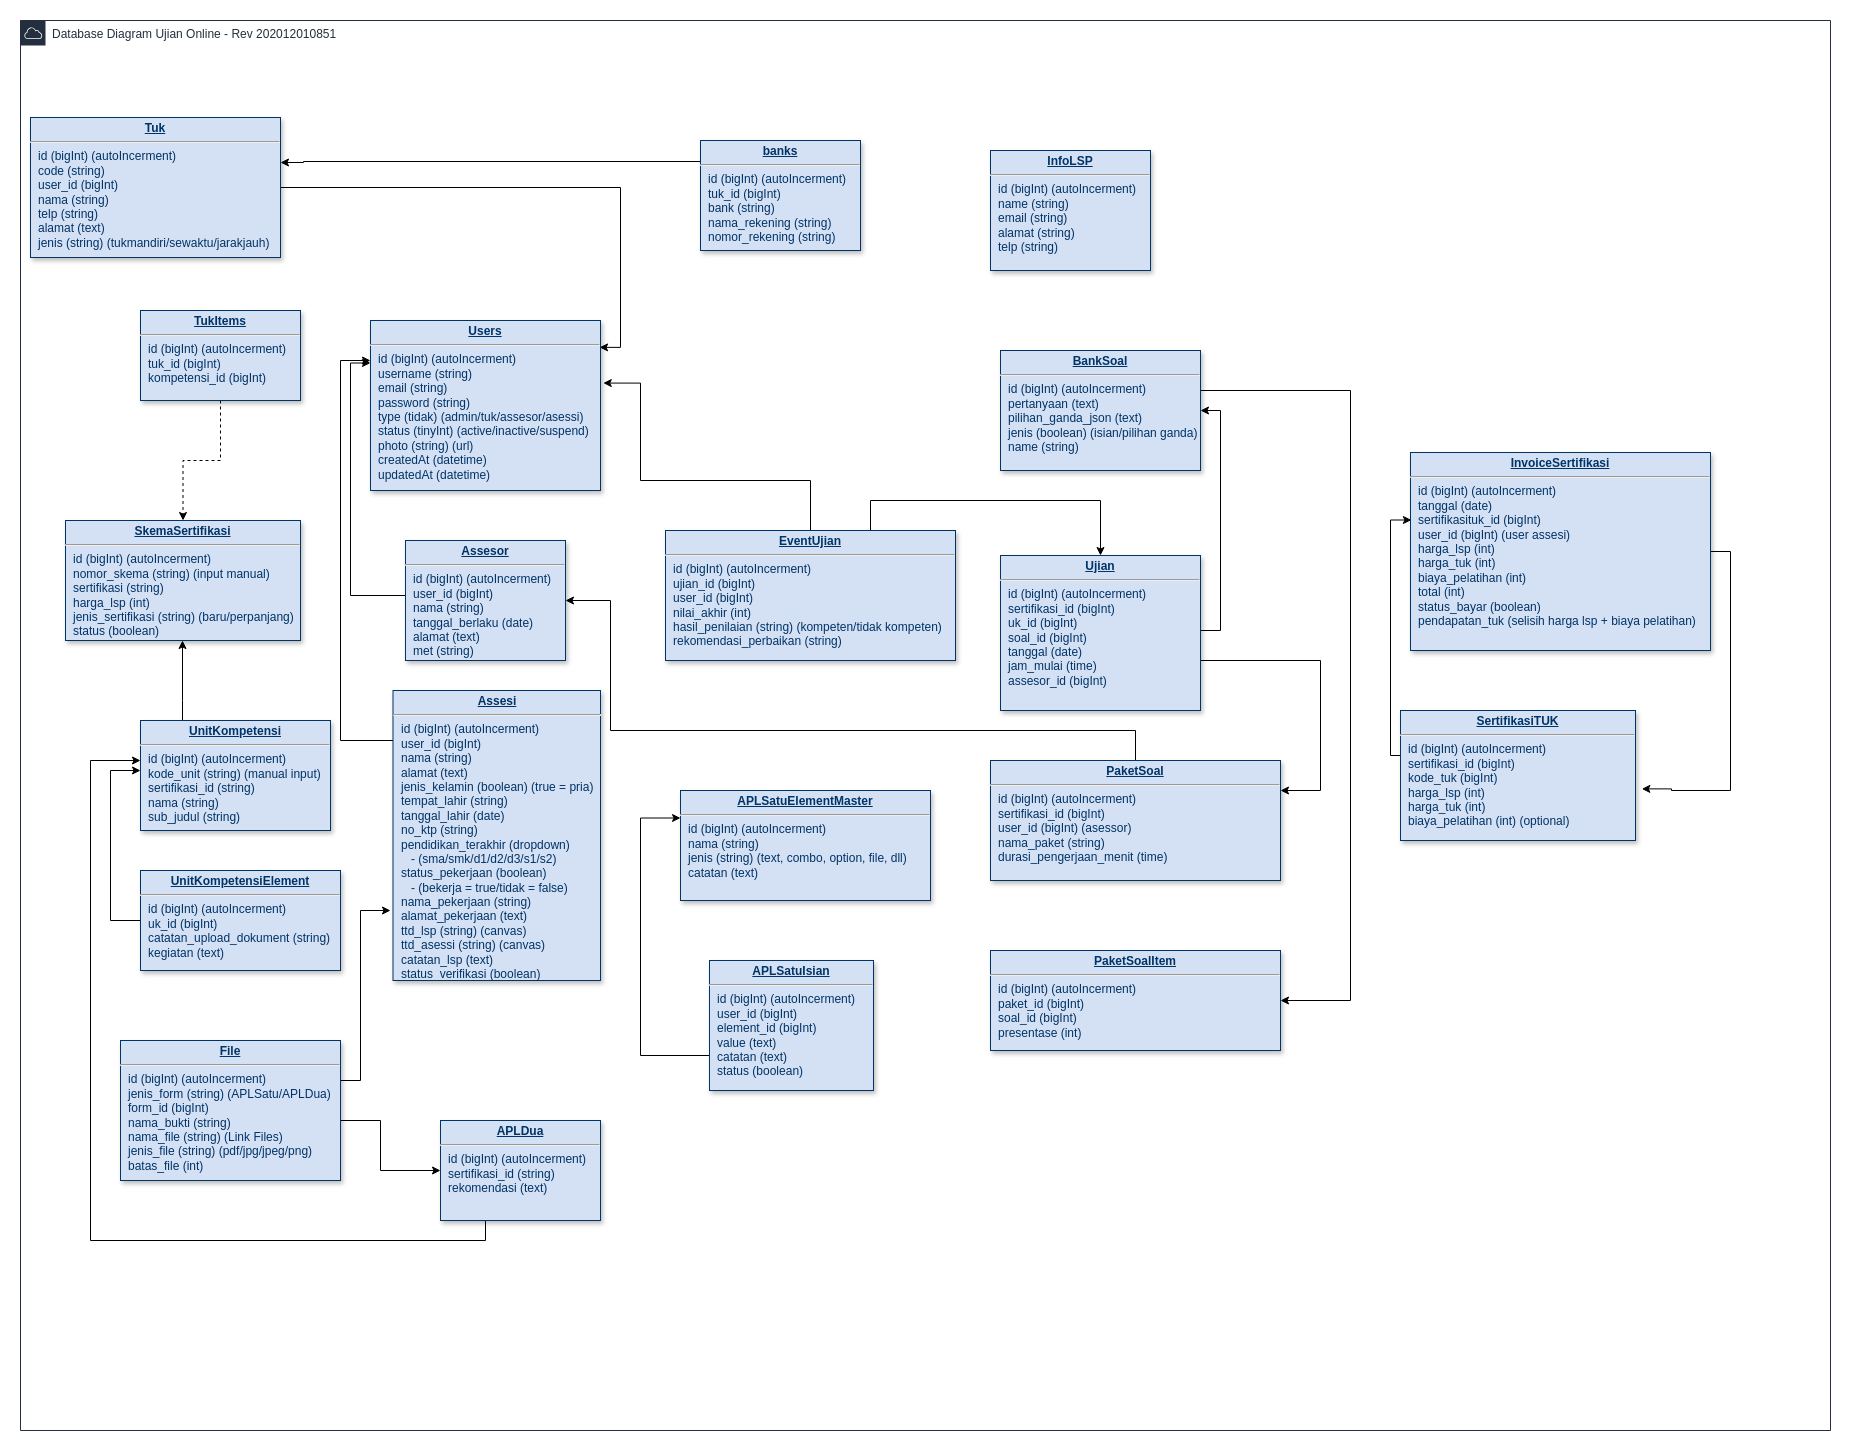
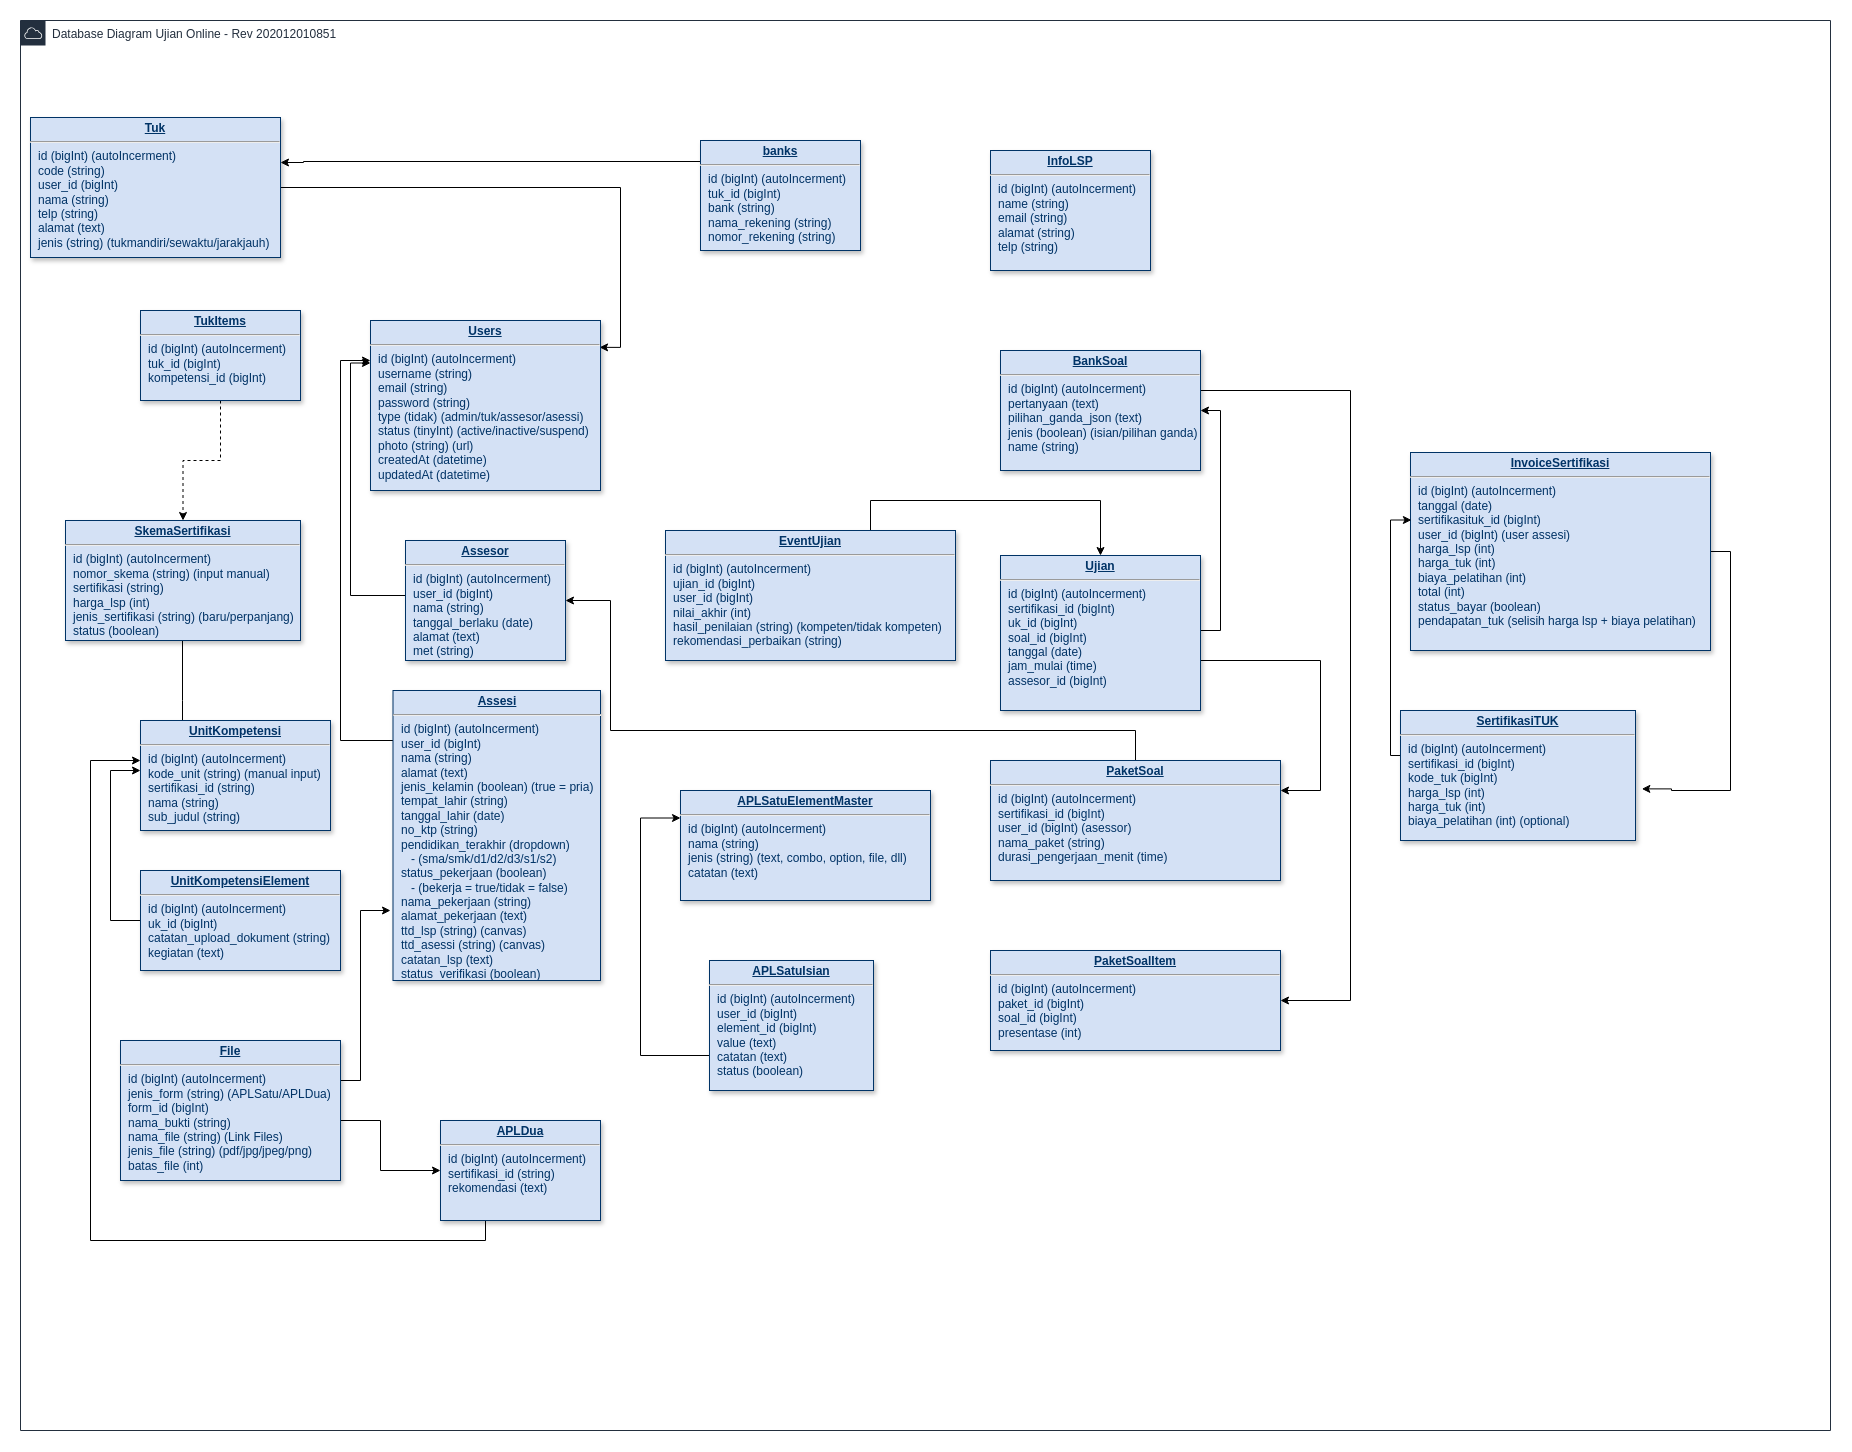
edge "EventUjian id (bigInt) (autoIncerment) ujian_id (bigInt) user_id (bigInt) nilai_akhir (int) hasil_penilaian (string) (kompeten/tidak kompeten) rekomendasi_perbaikan (string)" -> "Users id (bigInt) (autoIncerment) username (string) email (string) password (string) type (tidak) (admin/tuk/assesor/asessi) status (tinyInt) (active/inactive/suspend) photo (string) (url) createdAt (datetime) updatedAt (datetime)": removed
edge "UnitKompetensi id (bigInt) (autoIncerment) kode_unit (string) (manual input) sertifikasi_id (string) nama (string) sub_judul (string)" -> "SkemaSertifikasi id (bigInt) (autoIncerment) nomor_skema (string) (input manual) sertifikasi (string) harga_lsp (int) jenis_sertifikasi (string) (baru/perpanjang) status (boolean)": arrowhead classic -> none
